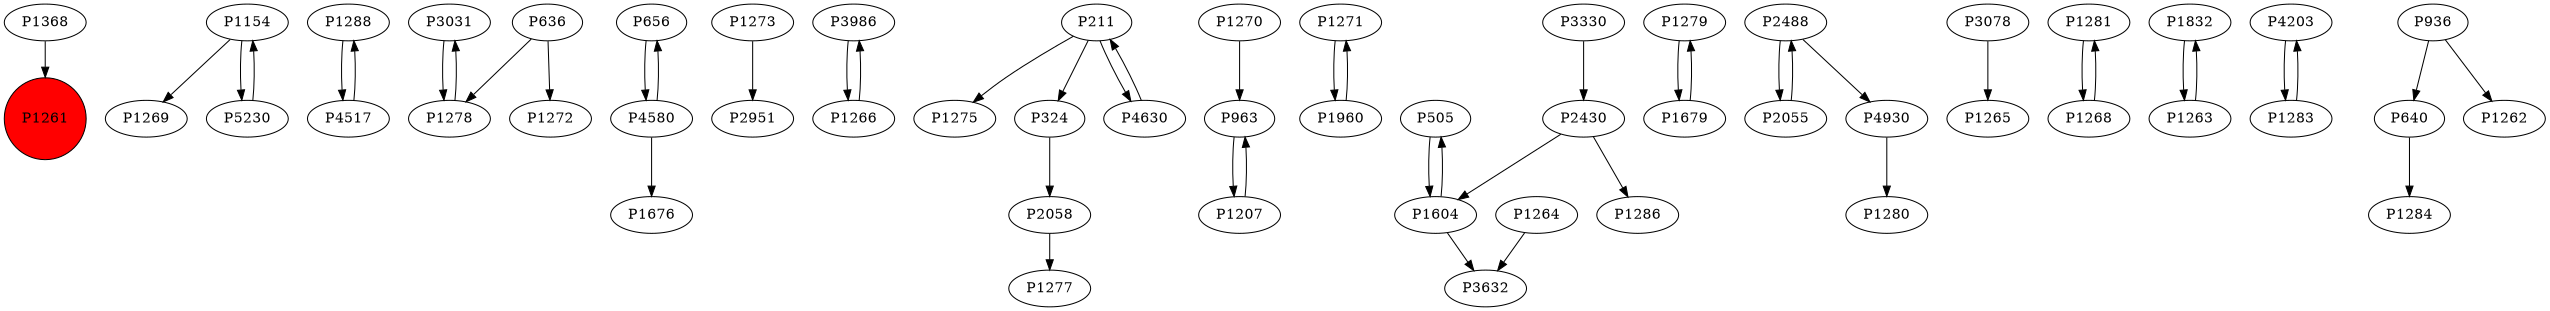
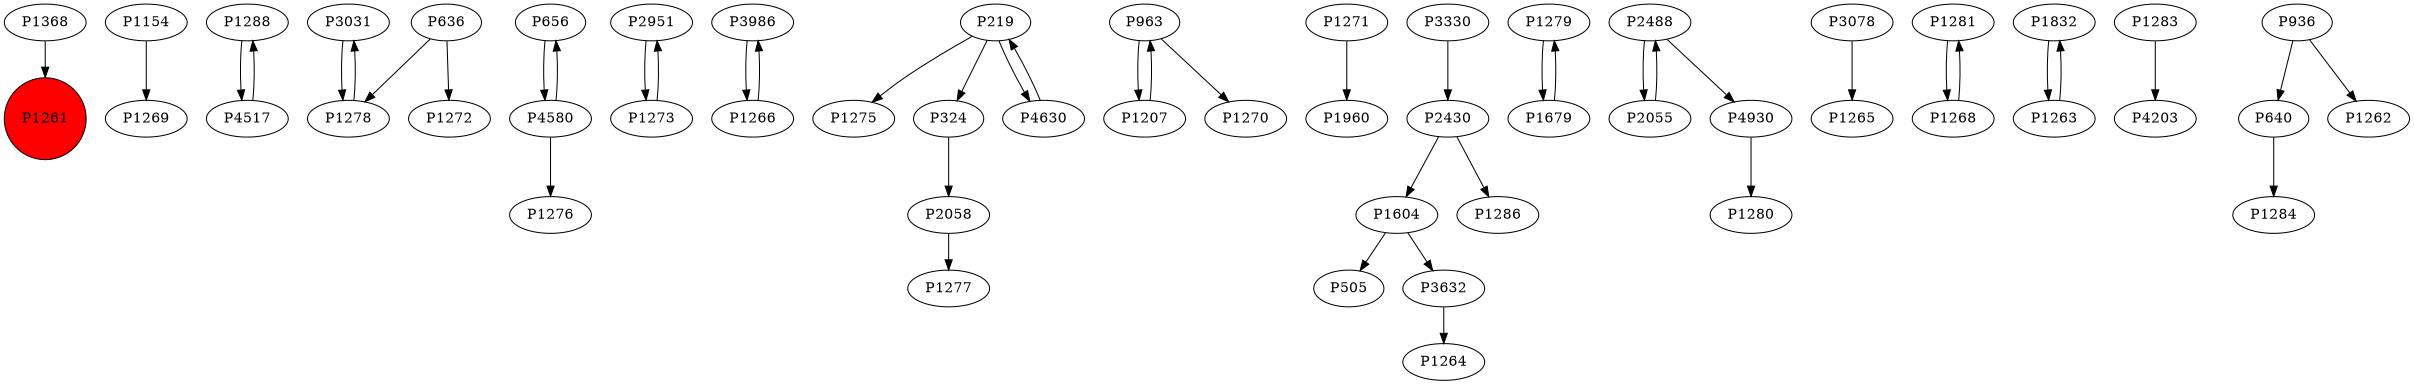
node "P211": label "P211" -> "P219"
edge "P2951" -> "P1273": added
edge "P4203" -> "P1283": removed
edge "P1270" -> "P963": reversed
edge "P1960" -> "P1271": removed
node "P5230": removed
edge "P505" -> "P1604": removed
node "P1676": label "P1676" -> "P1276"
edge "P1264" -> "P3632": reversed
